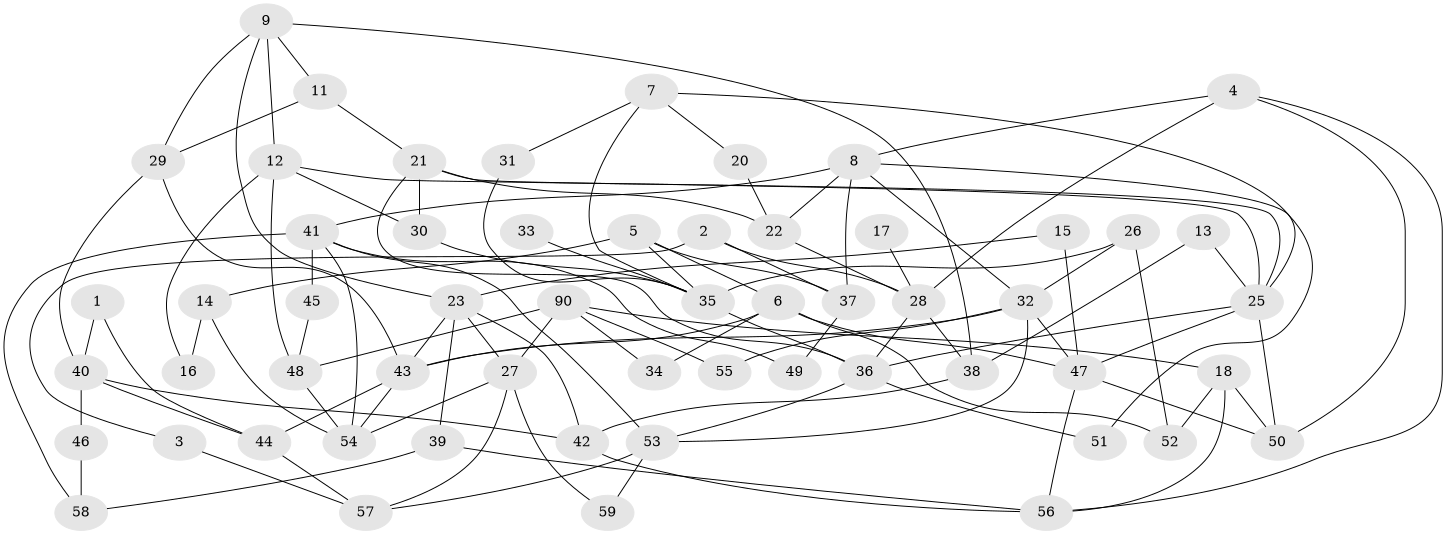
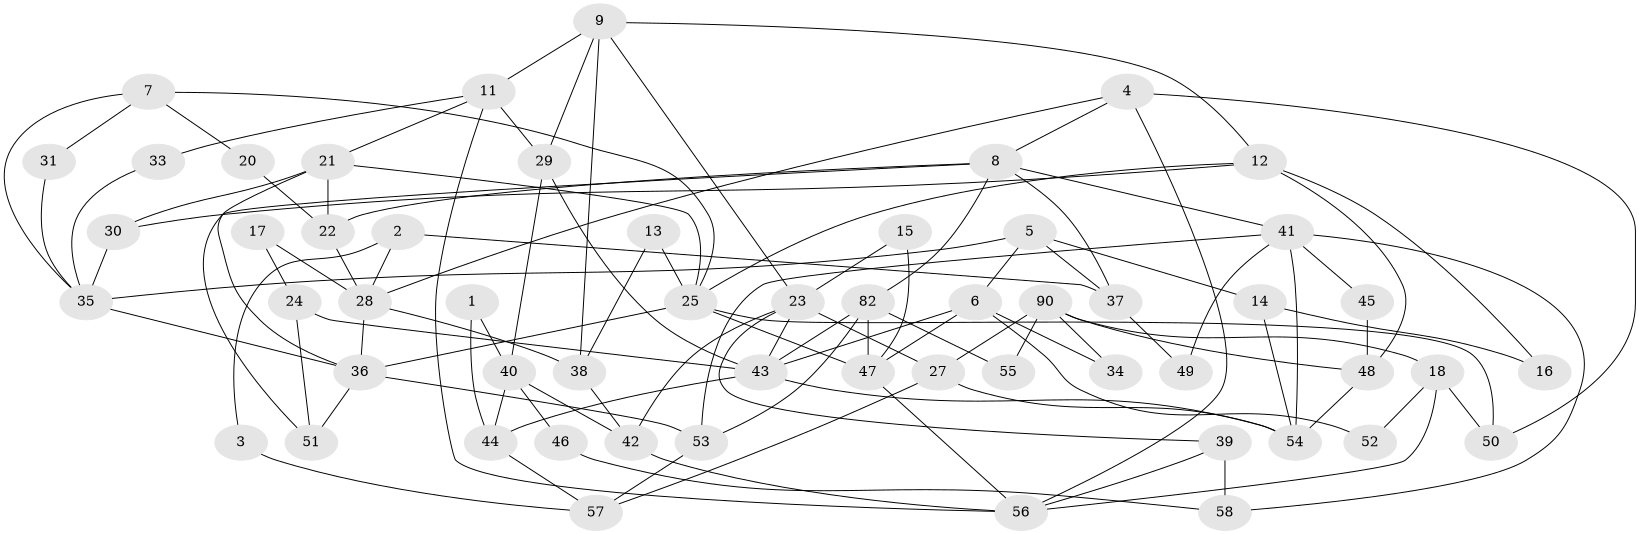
edge "11" -- "33": added
node "26": removed
node "24": added
node "32": label "32" -> "82"
edge "47" -- "50": removed
edge "11" -- "56": added
node "59": removed
